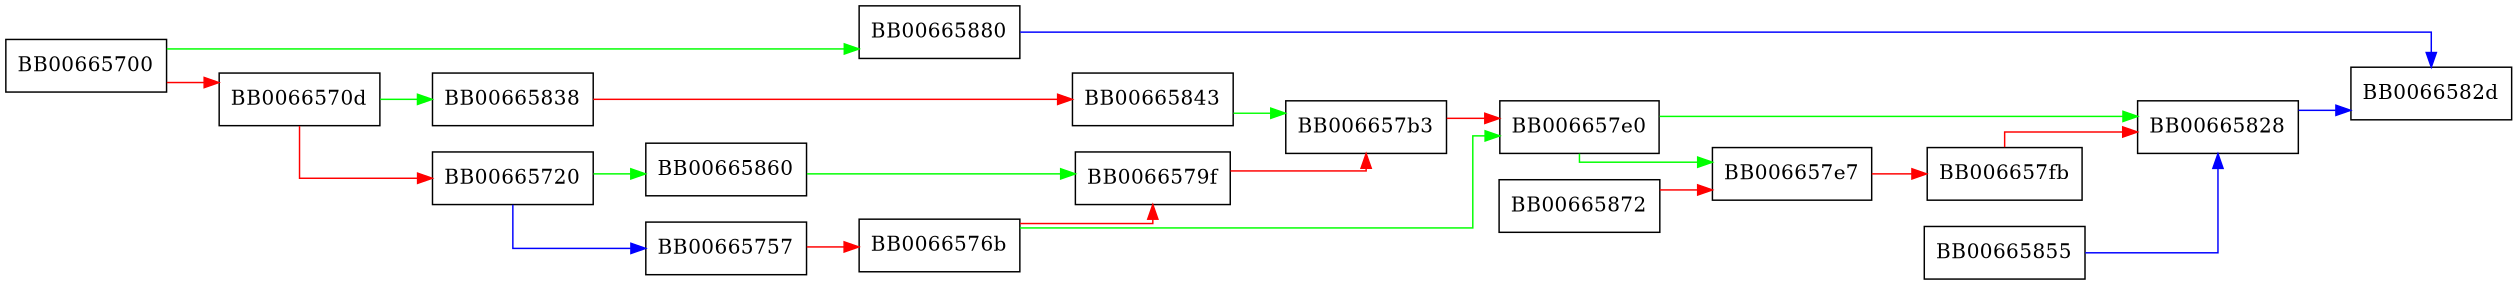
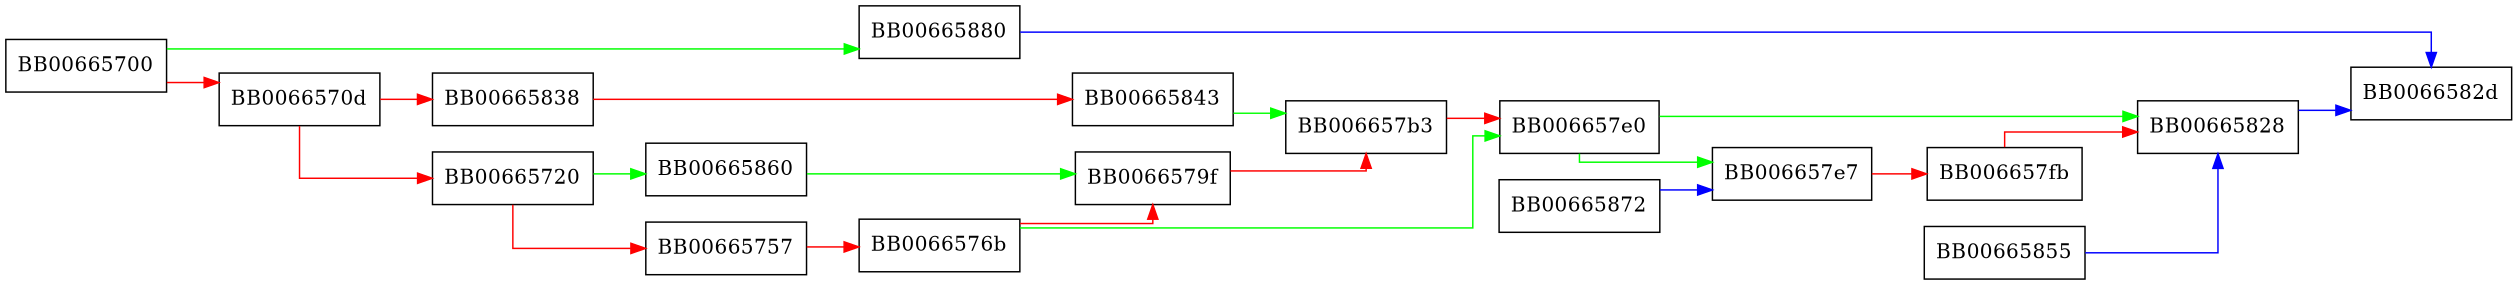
edge "BB0066570d" -> "BB00665838": color green -> red
edge "BB00665872" -> "BB006657e7": color red -> blue
edge "BB00665720" -> "BB00665757": color blue -> red
